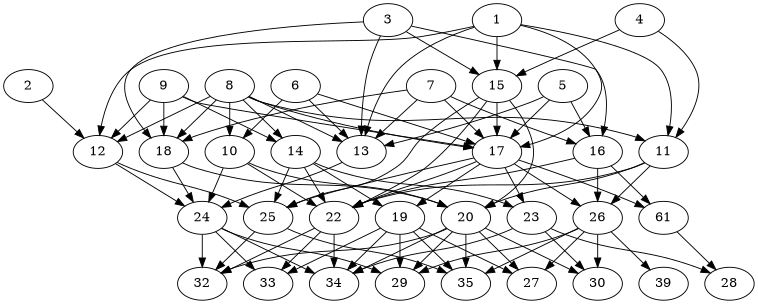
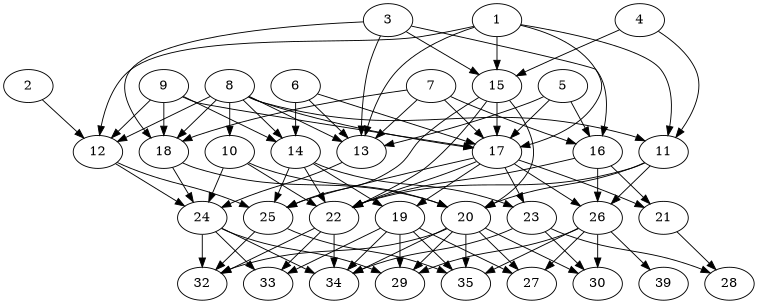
edge "6" -> "10": now "6" -> "14"
node "61": label "61" -> "21"
